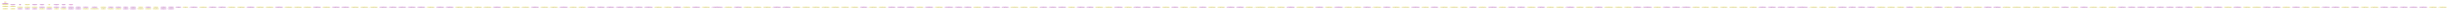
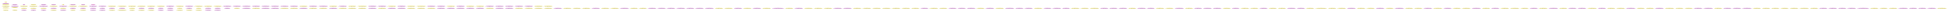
node "224: x_75_edge(100), [0, 2147483647]": removed
